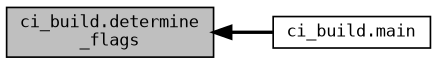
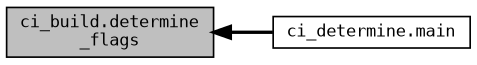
node "ci_build.main": label "ci_build.main" -> "ci_determine.main"
